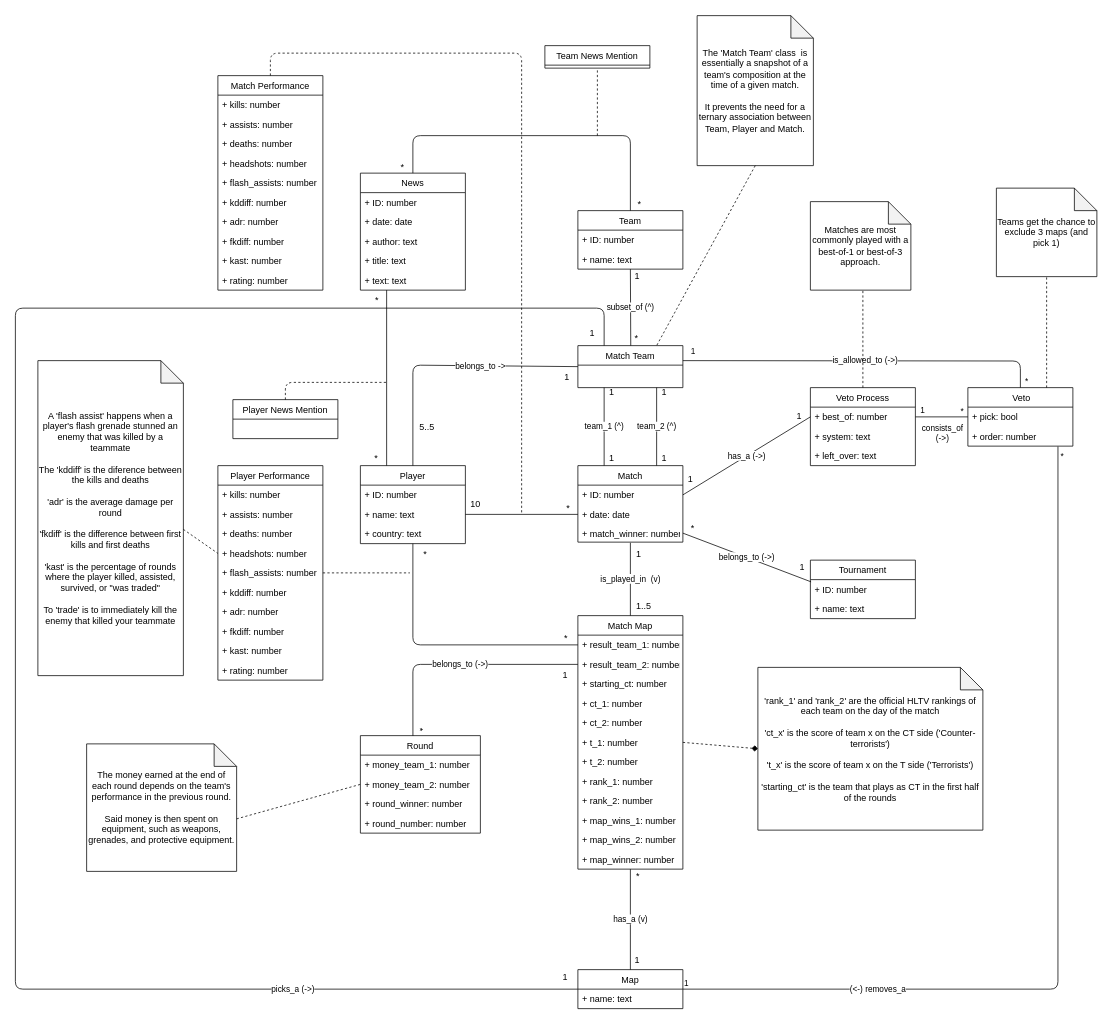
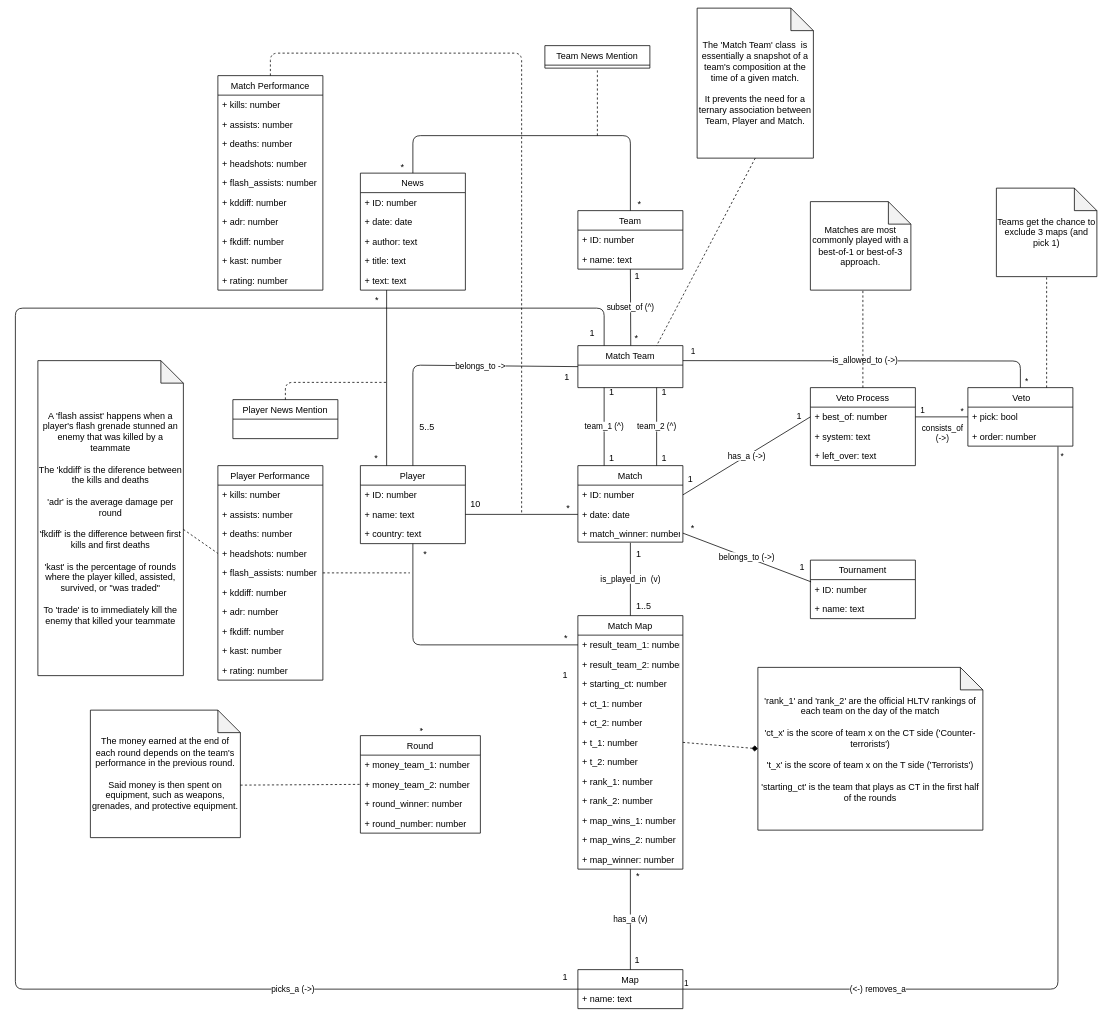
node "The 'Match Team' class is essentially a snapshot of a team's composition at the time of a given match. It prevents the need for a ternary association between Team, Player and Match.": moved (755, 90) -> (755, 83)
edge "+ result_team_2: number" -- "Round": removed, label "belongs_to (->)"
node "The money earned at the end of each round depends on the team's performance in the previous round. Said money is then spent on equipment, such as weapons, grenades, and protective equipment.": moved (162, 807) -> (165, 774)
